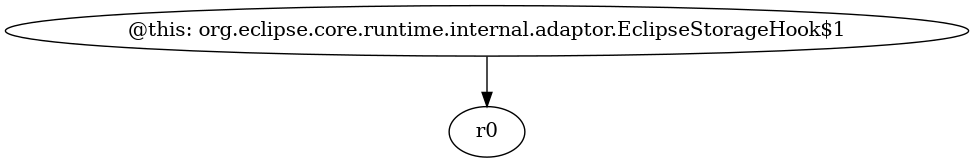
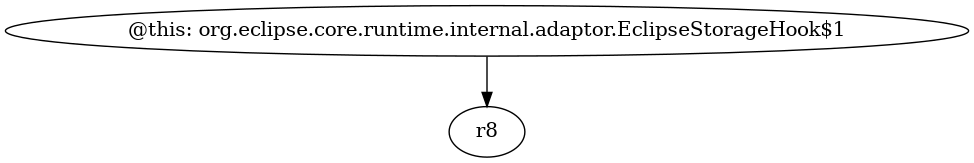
node "r0": label "r0" -> "r8"
